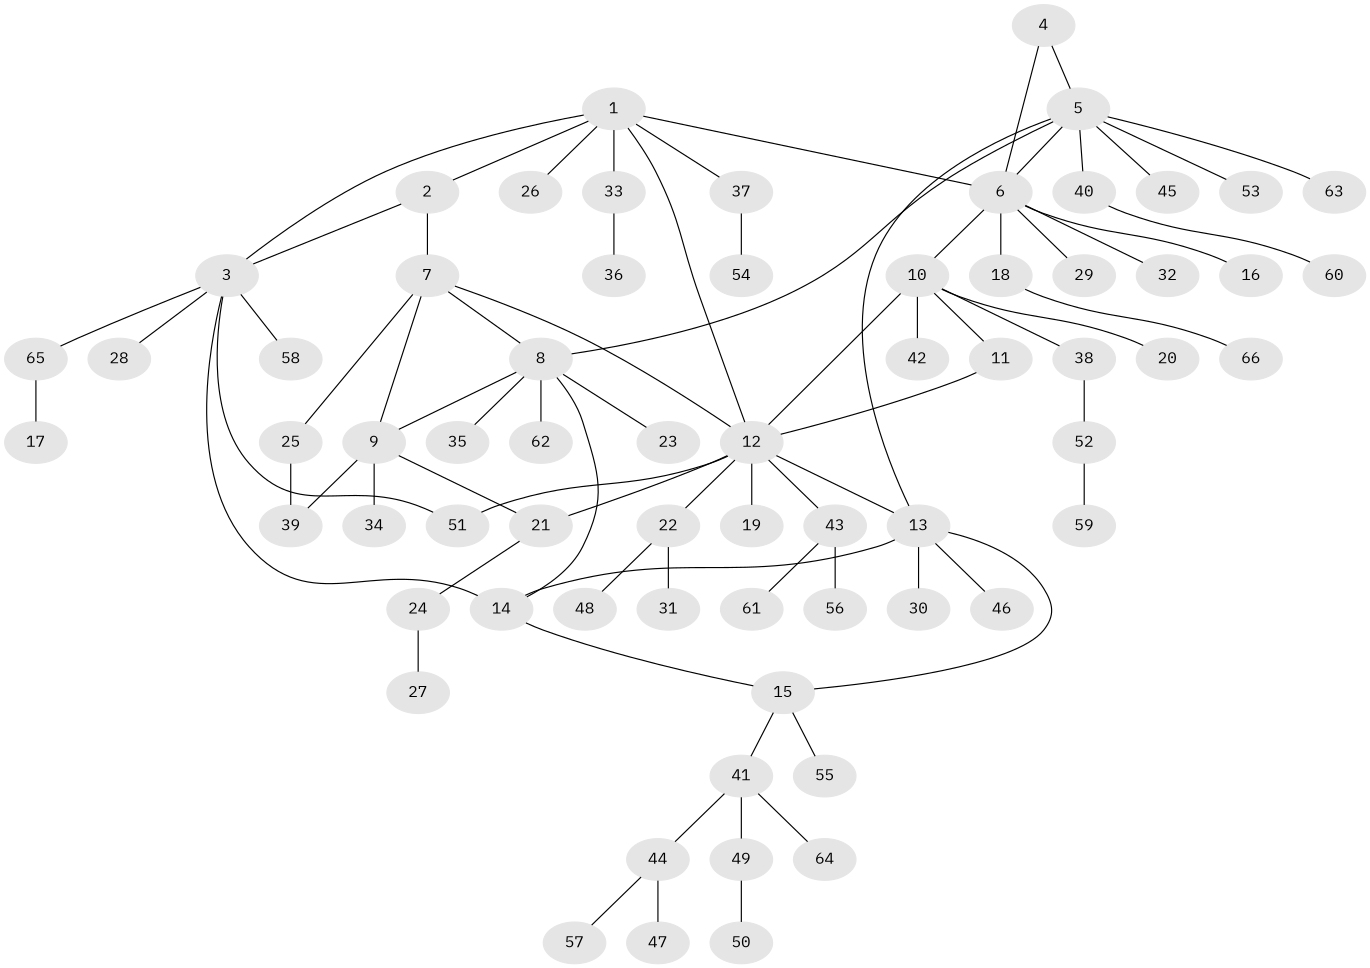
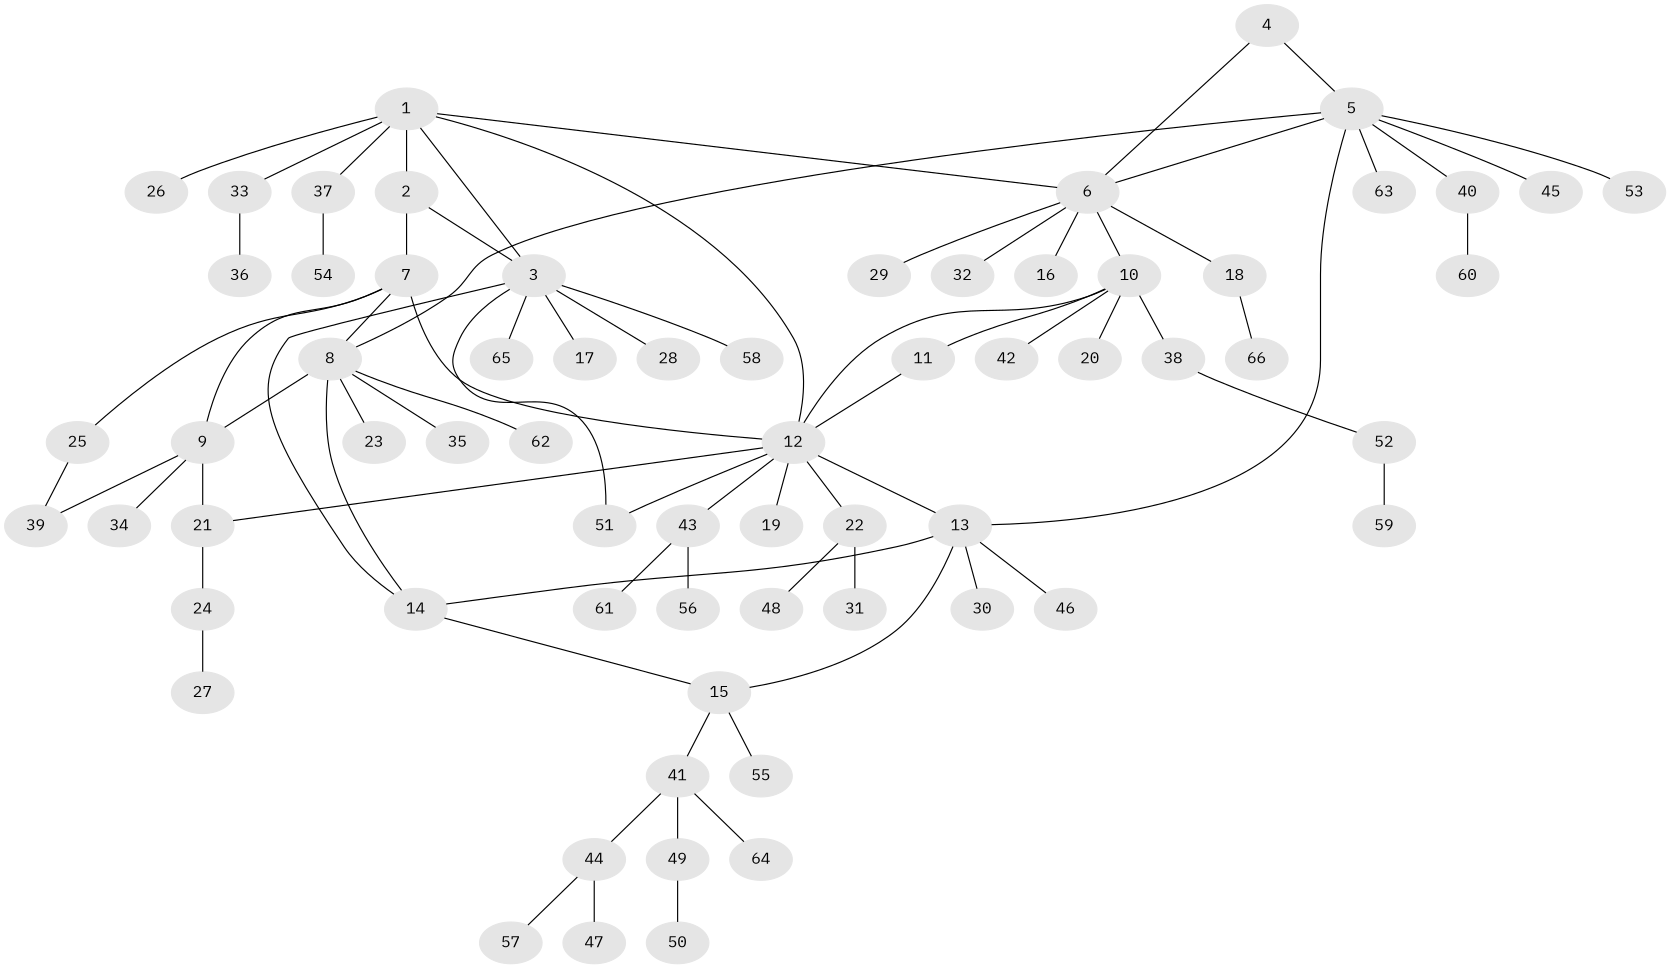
edge "65" -- "17": now "3" -- "17"
